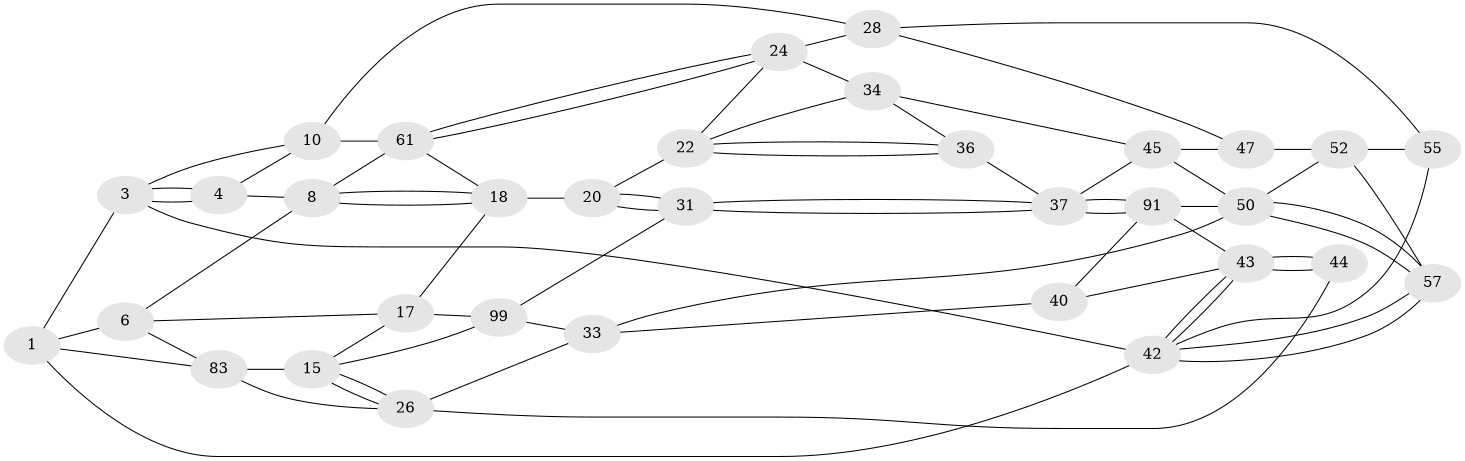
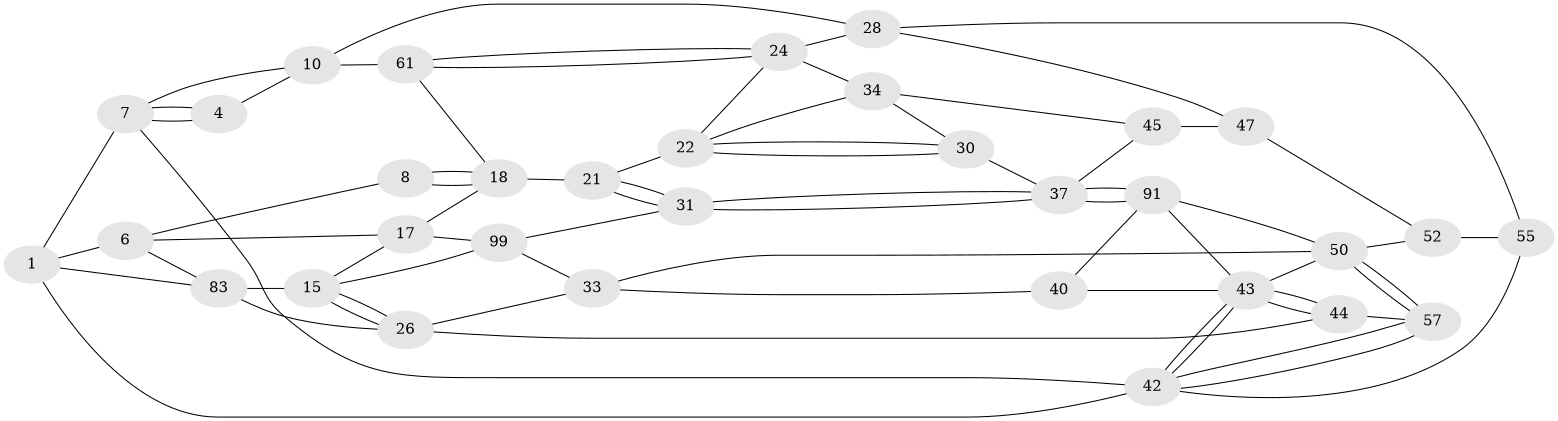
node "36": label "36" -> "30"
edge "61" -- "8": removed
edge "45" -- "50": now "43" -- "50"
node "3": label "3" -> "7"
edge "4" -- "8": removed
node "20": label "20" -> "21"
edge "52" -- "57": now "44" -- "57"
